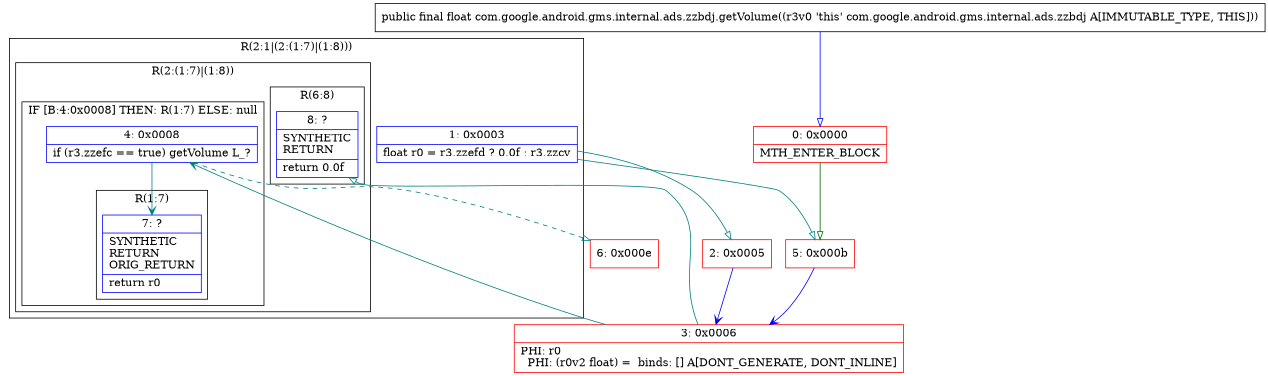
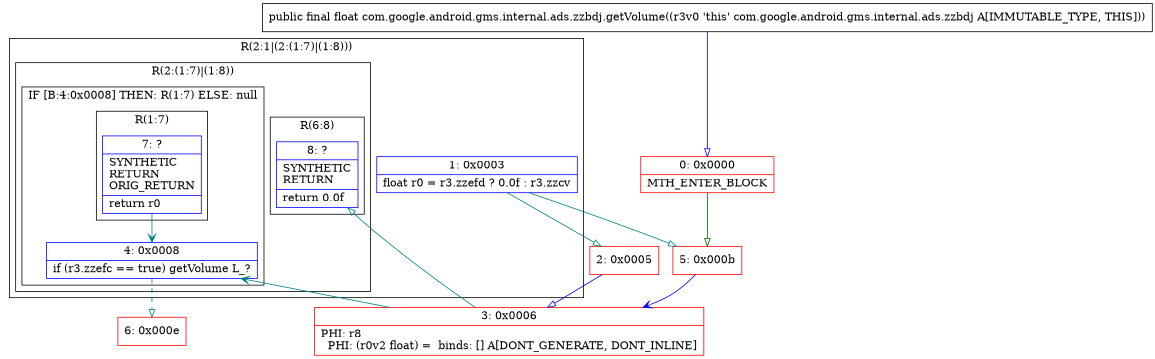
edge "4: 0x0008" -> "7: ?": reversed
edge "2: 0x0005" -> "3: 0x0006": arrowhead vee -> onormal
node "3: 0x0006": text "PHI: r0" -> "PHI: r8"
